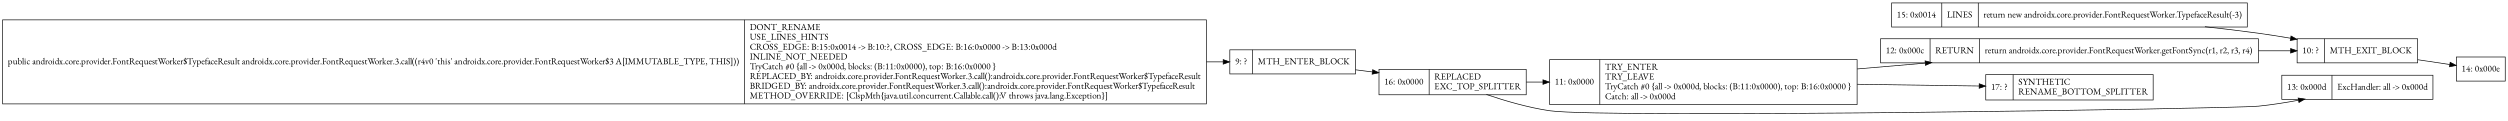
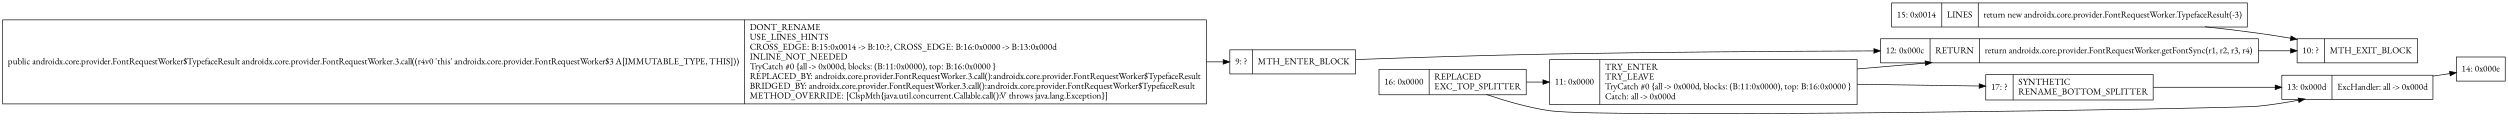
edge "10: ?" -> "14: 0x000e": now "13: 0x000d" -> "14: 0x000e"
edge "9: ?" -> "16: 0x0000": now "9: ?" -> "12: 0x000c"
edge "17: ?" -> "13: 0x000d": added
